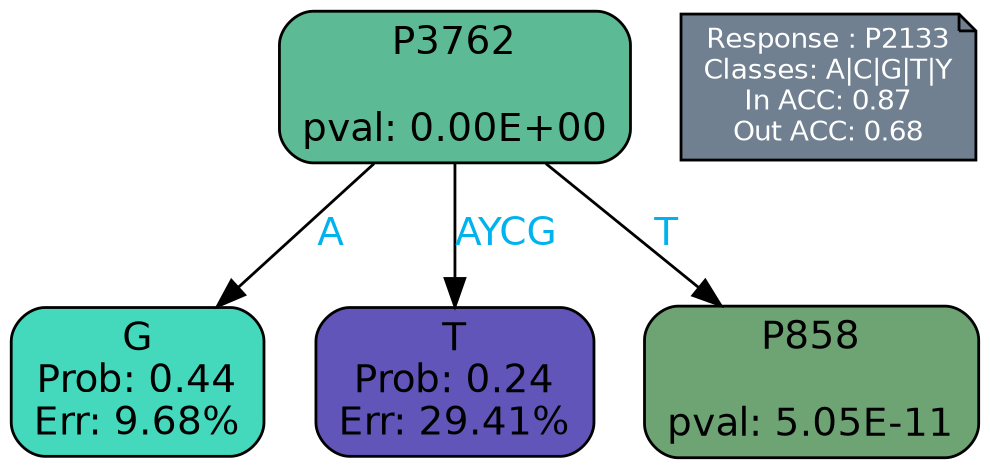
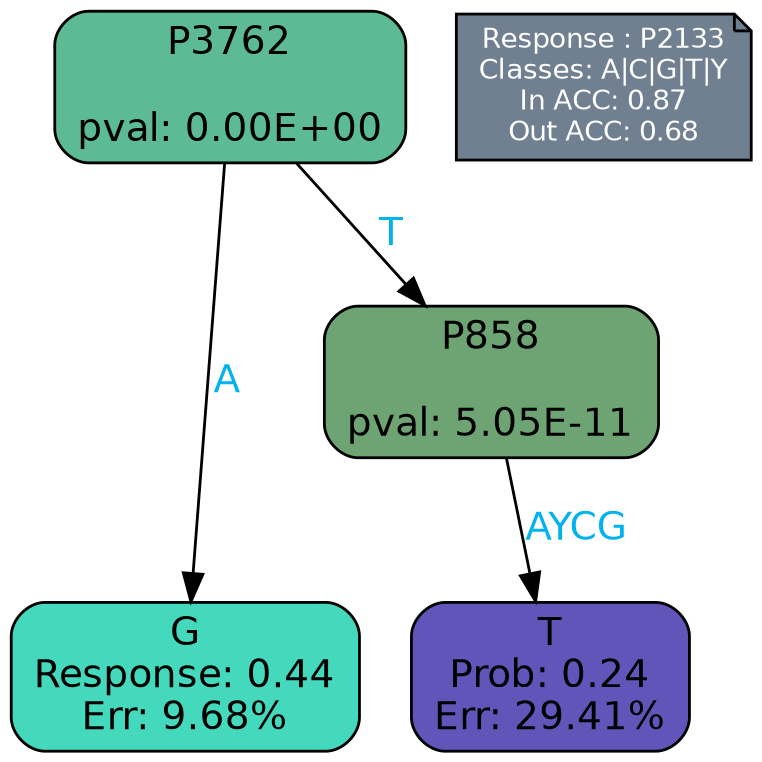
edge "P3762 pval: 0.00E+00" -> "T Prob: 0.24 Err: 29.41%": now "P858 pval: 5.05E-11" -> "T Prob: 0.24 Err: 29.41%"
node "G Prob: 0.44 Err: 9.68%": label "G Prob: 0.44 Err: 9.68%" -> "G Response: 0.44 Err: 9.68%"
